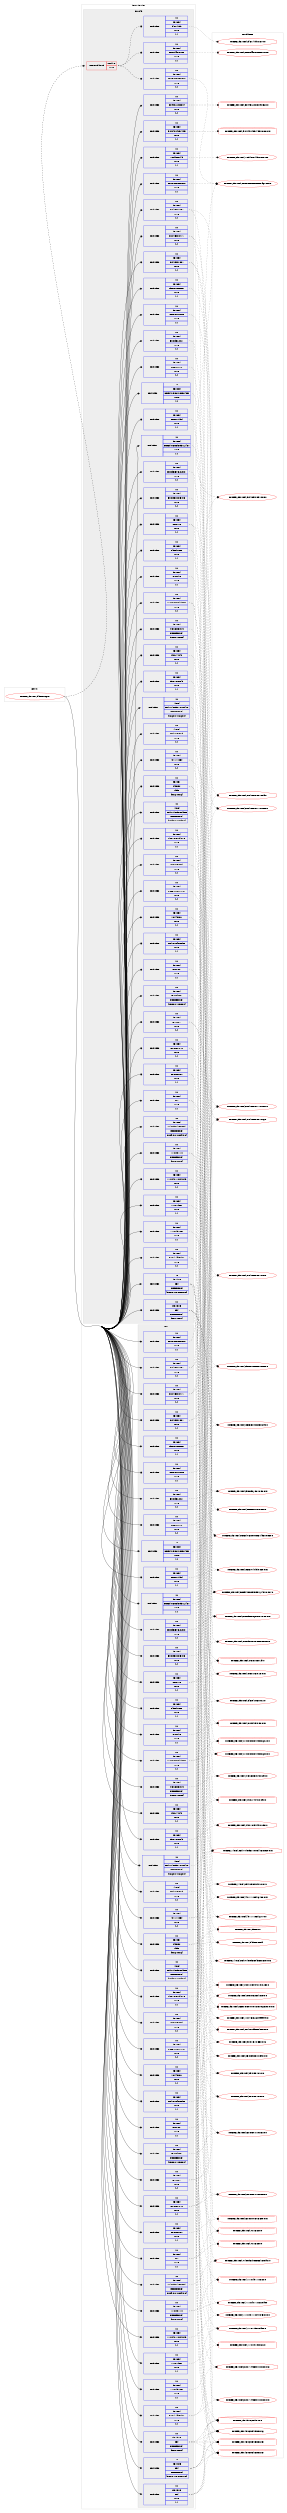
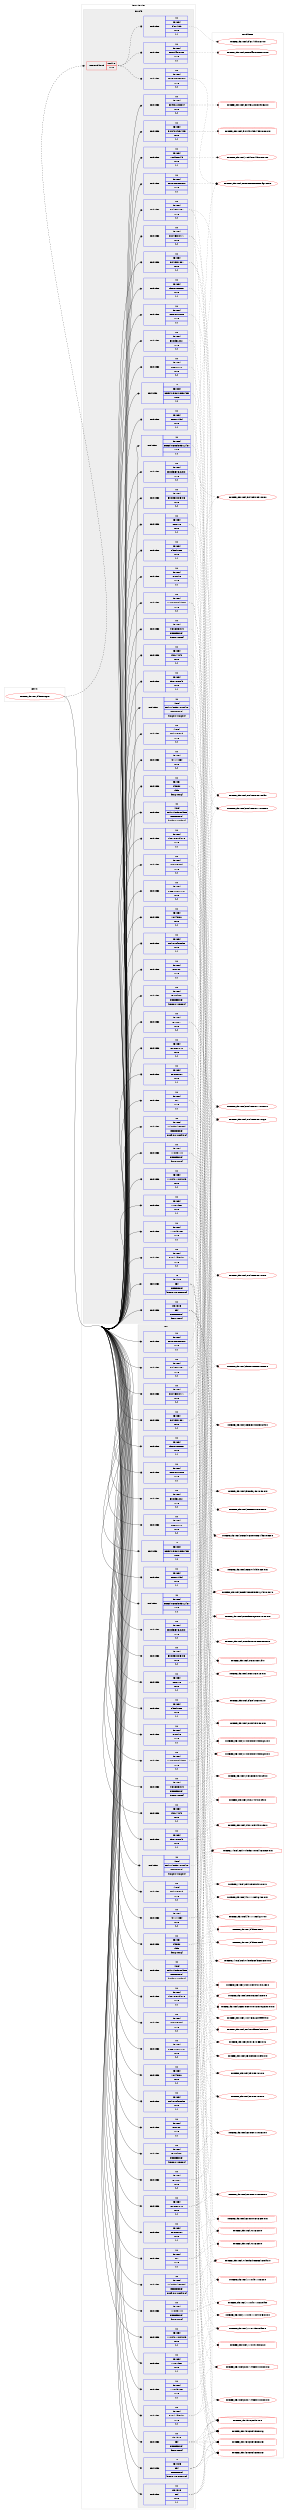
node "portage://dev-tex/dep-3.14": label "portage://dev-tex/dep-3.14" -> "portage://dev-tex/biblatex-3.14"
node "portage://dev-lang/perl-5.38.2-r6": shape octagon -> cylinder
